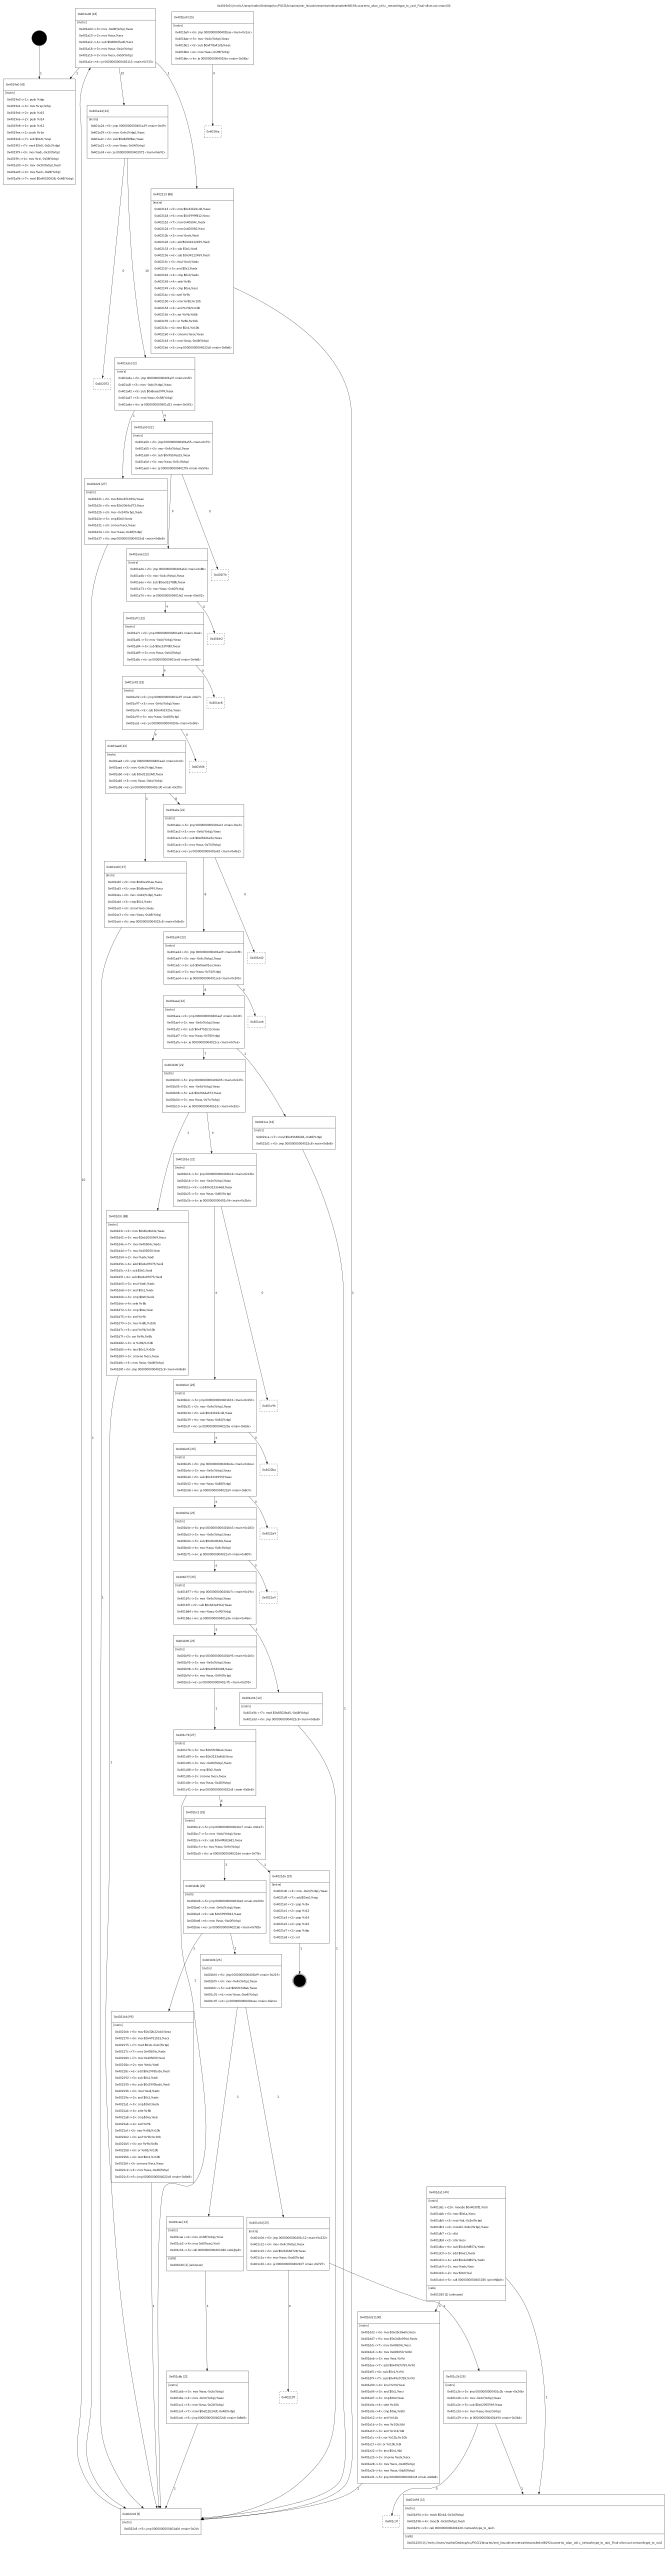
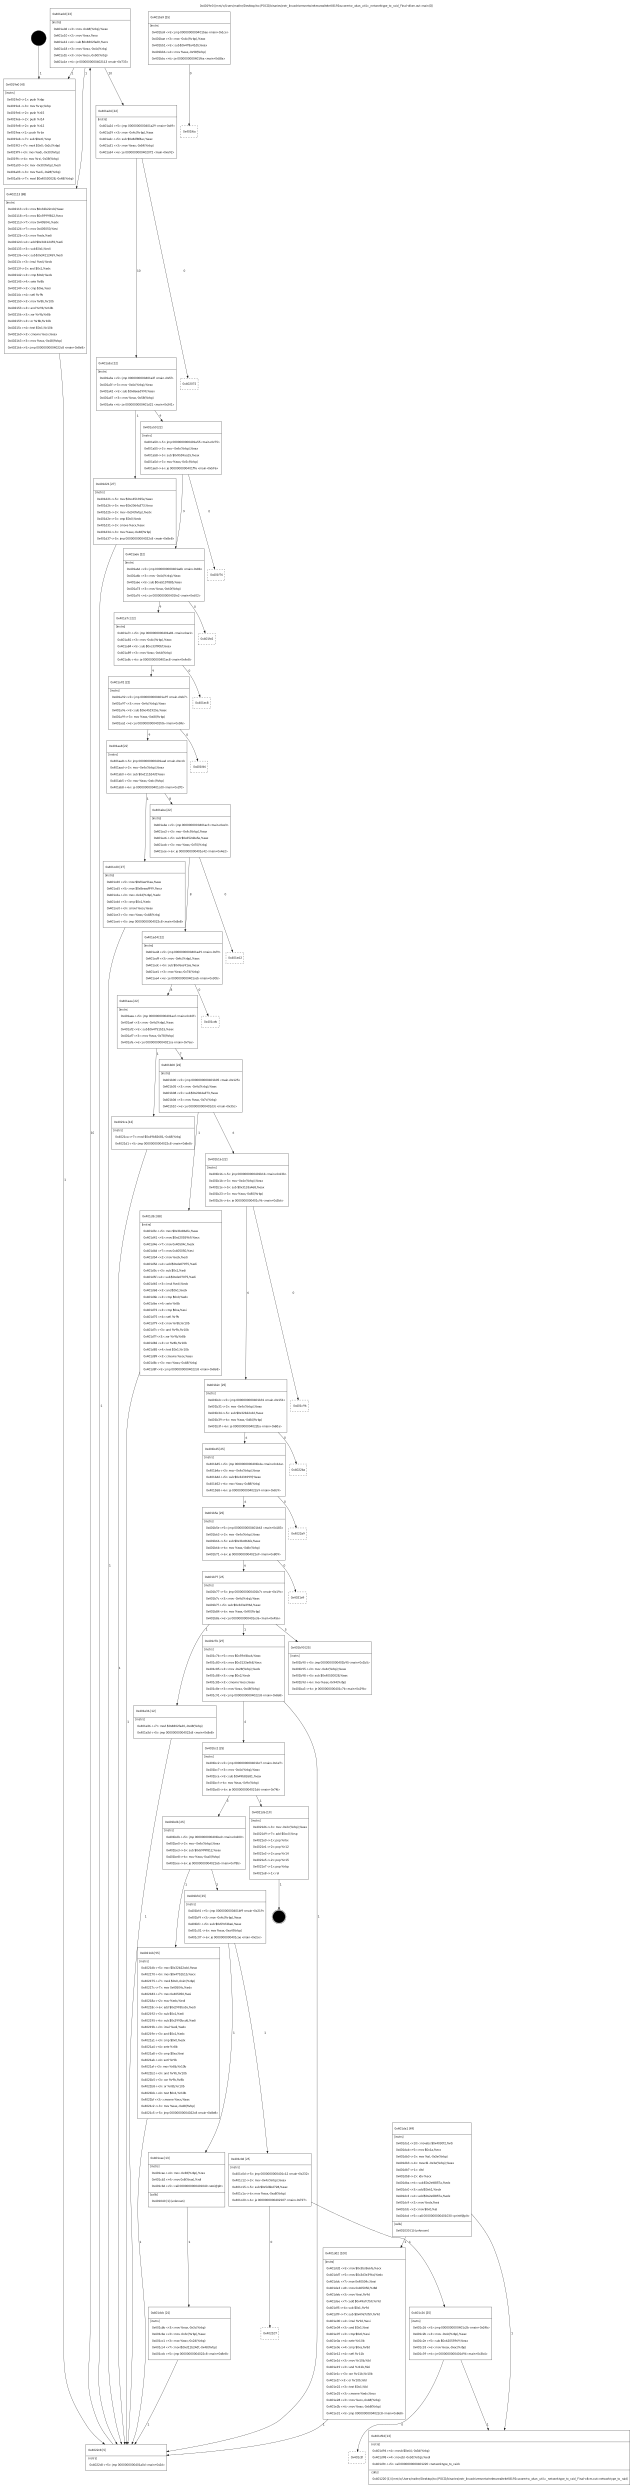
edge "0x401b90 [25]" -> "0x401c7b [27]": now "0x401b77 [25]" -> "0x401c7b [27]"
